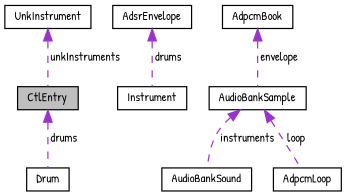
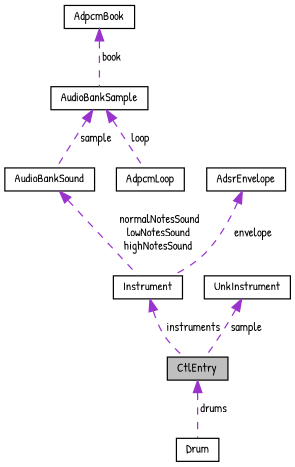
edge "CtlEntry" -> "UnkInstrument": label " unkInstruments" -> " sample"
edge "Instrument" -> "AdsrEnvelope": label " drums" -> " envelope"
edge "AudioBankSample" -> "AdpcmBook": label " envelope" -> " book"
edge "AudioBankSound" -> "AudioBankSample": label " instruments" -> " sample"
edge "Instrument" -> "AudioBankSound": added, label "normalNotesSound lowNotesSound highNotesSound"
edge "CtlEntry" -> "Instrument": added, label "instruments"
